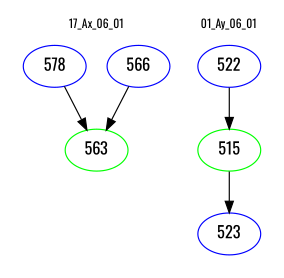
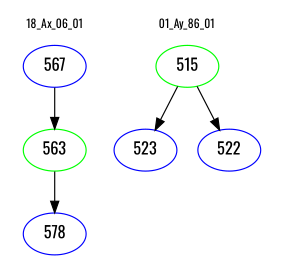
cluster "17_Ax_06_01": label "17_Ax_06_01" -> "18_Ax_06_01"
cluster "01_Ay_06_01": label "01_Ay_06_01" -> "01_Ay_86_01"
node "566": label "566" -> "567"
edge "578" -> "563": reversed
edge "522" -> "515": reversed
